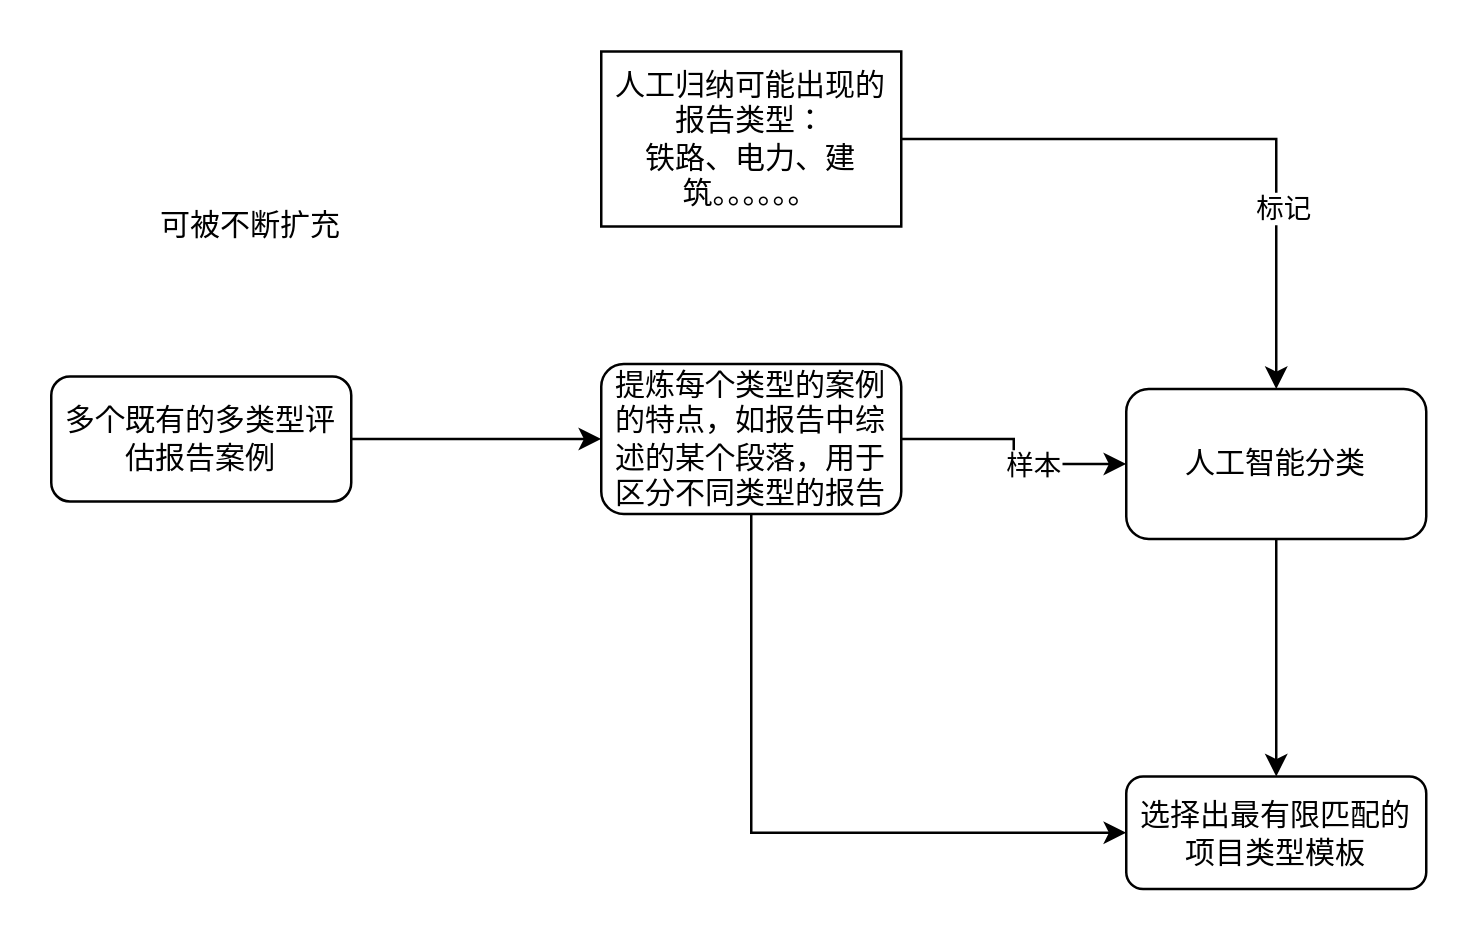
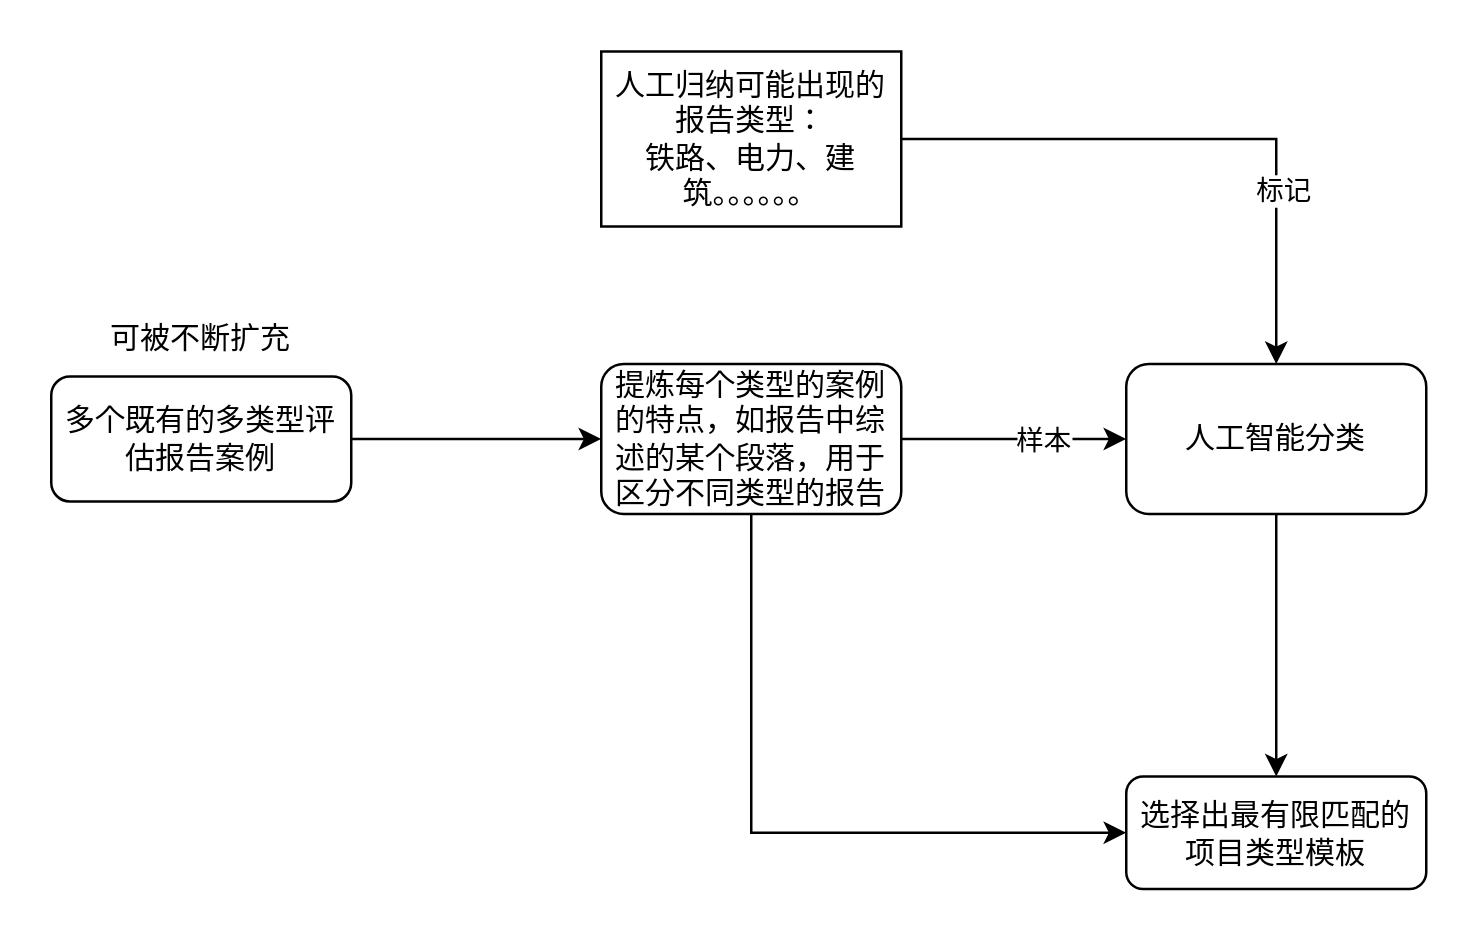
node "可被不断扩充": moved (251, 226) -> (201, 339)
node "人工智能分类": moved (1276, 464) -> (1276, 439)
